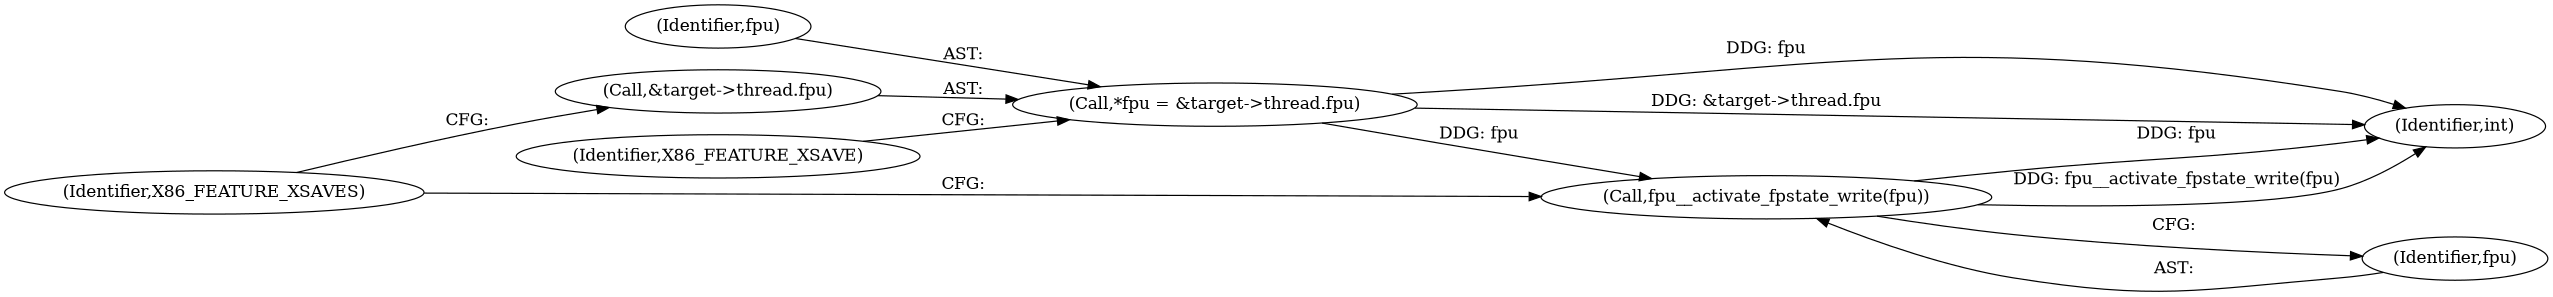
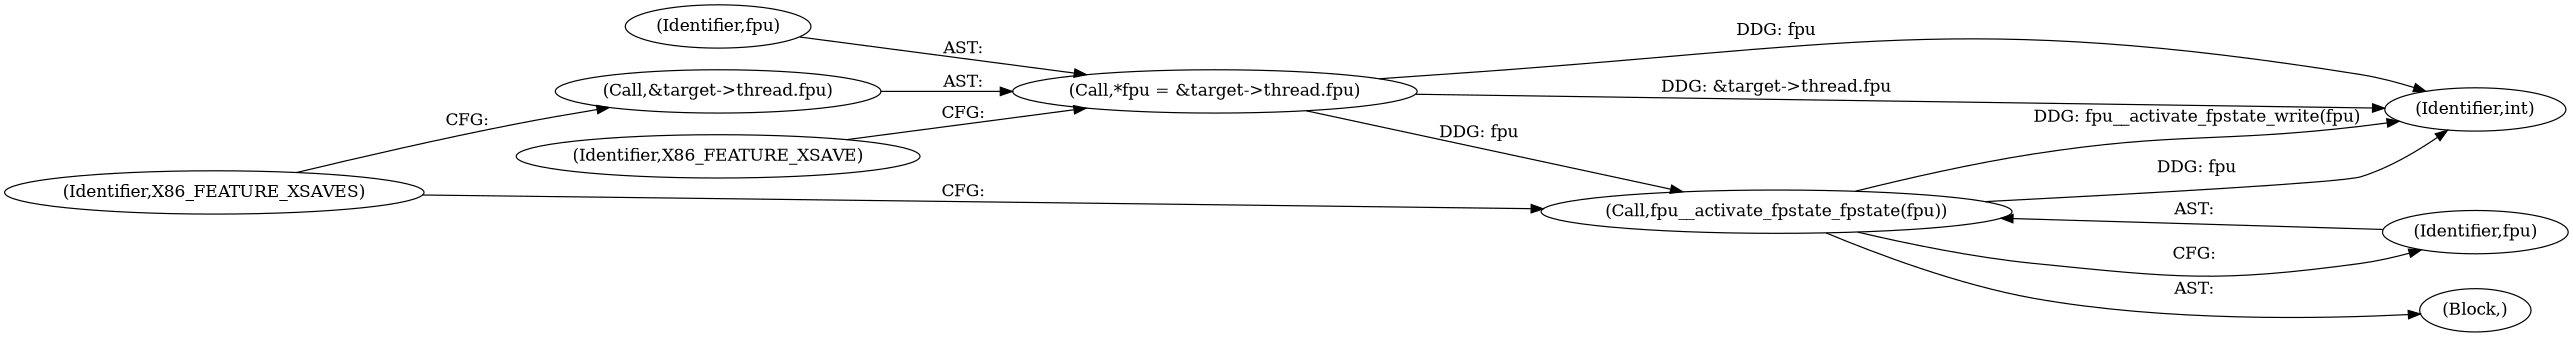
node "(Call,fpu__activate_fpstate_write(fpu))": label "(Call,fpu__activate_fpstate_write(fpu))" -> "(Call,fpu__activate_fpstate_fpstate(fpu))"
node "(Block,)": added
